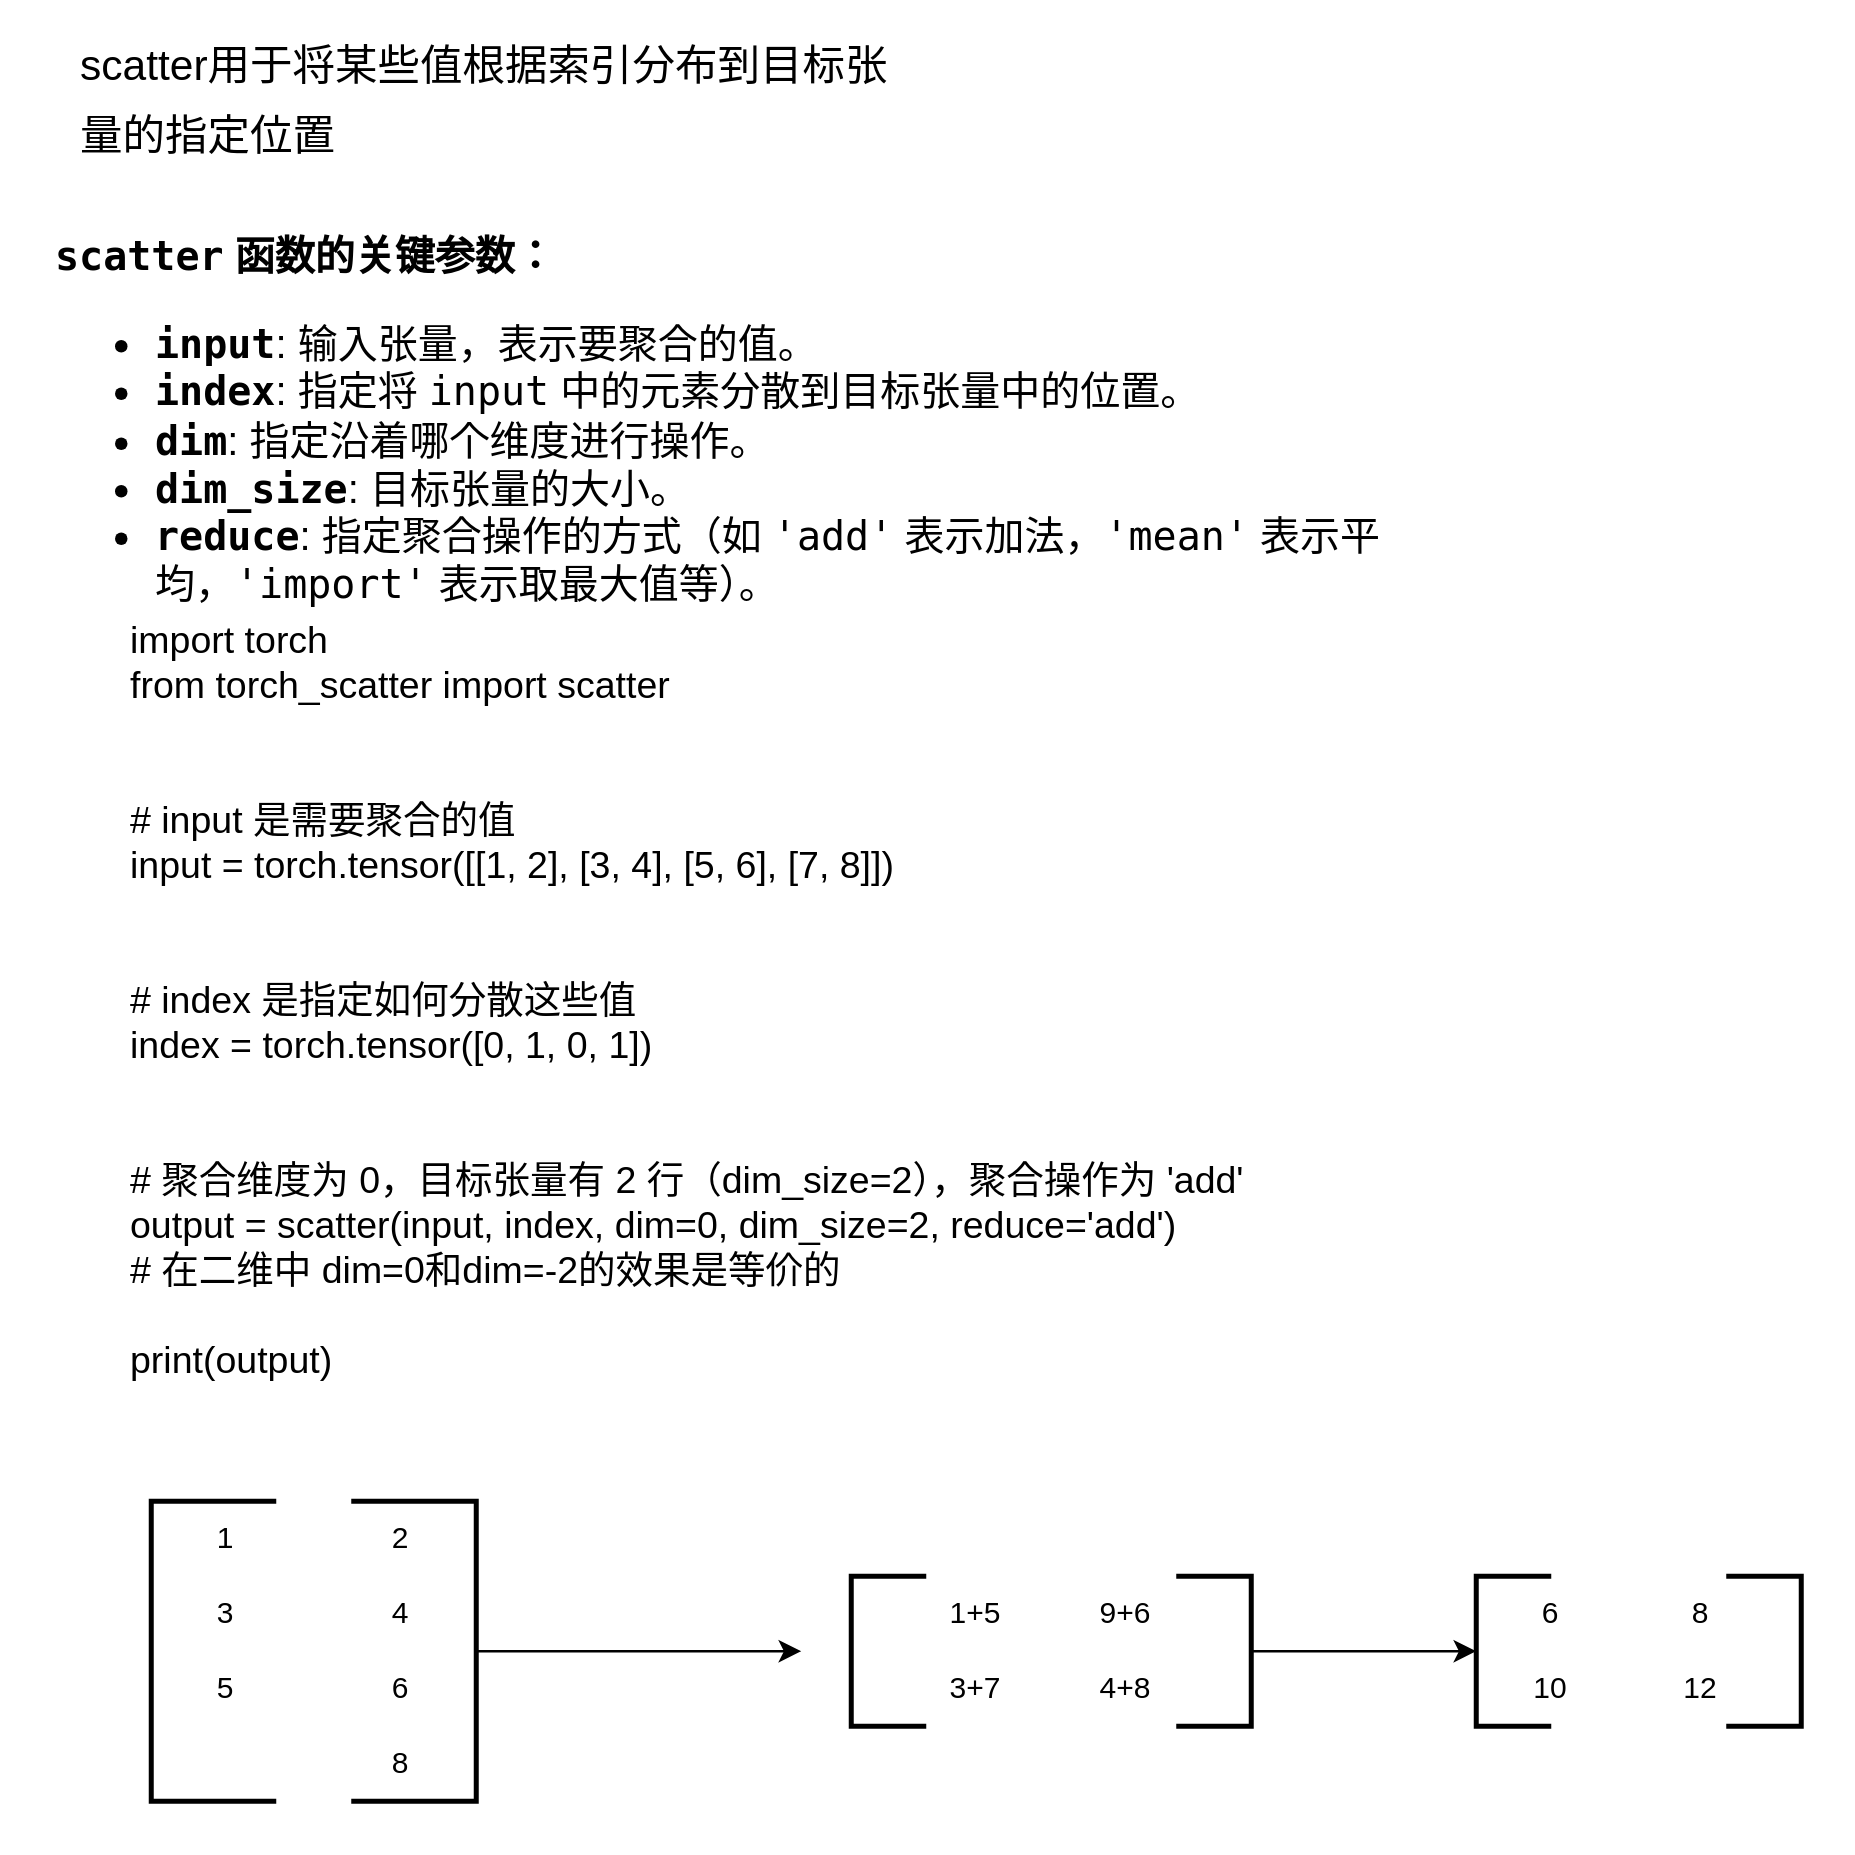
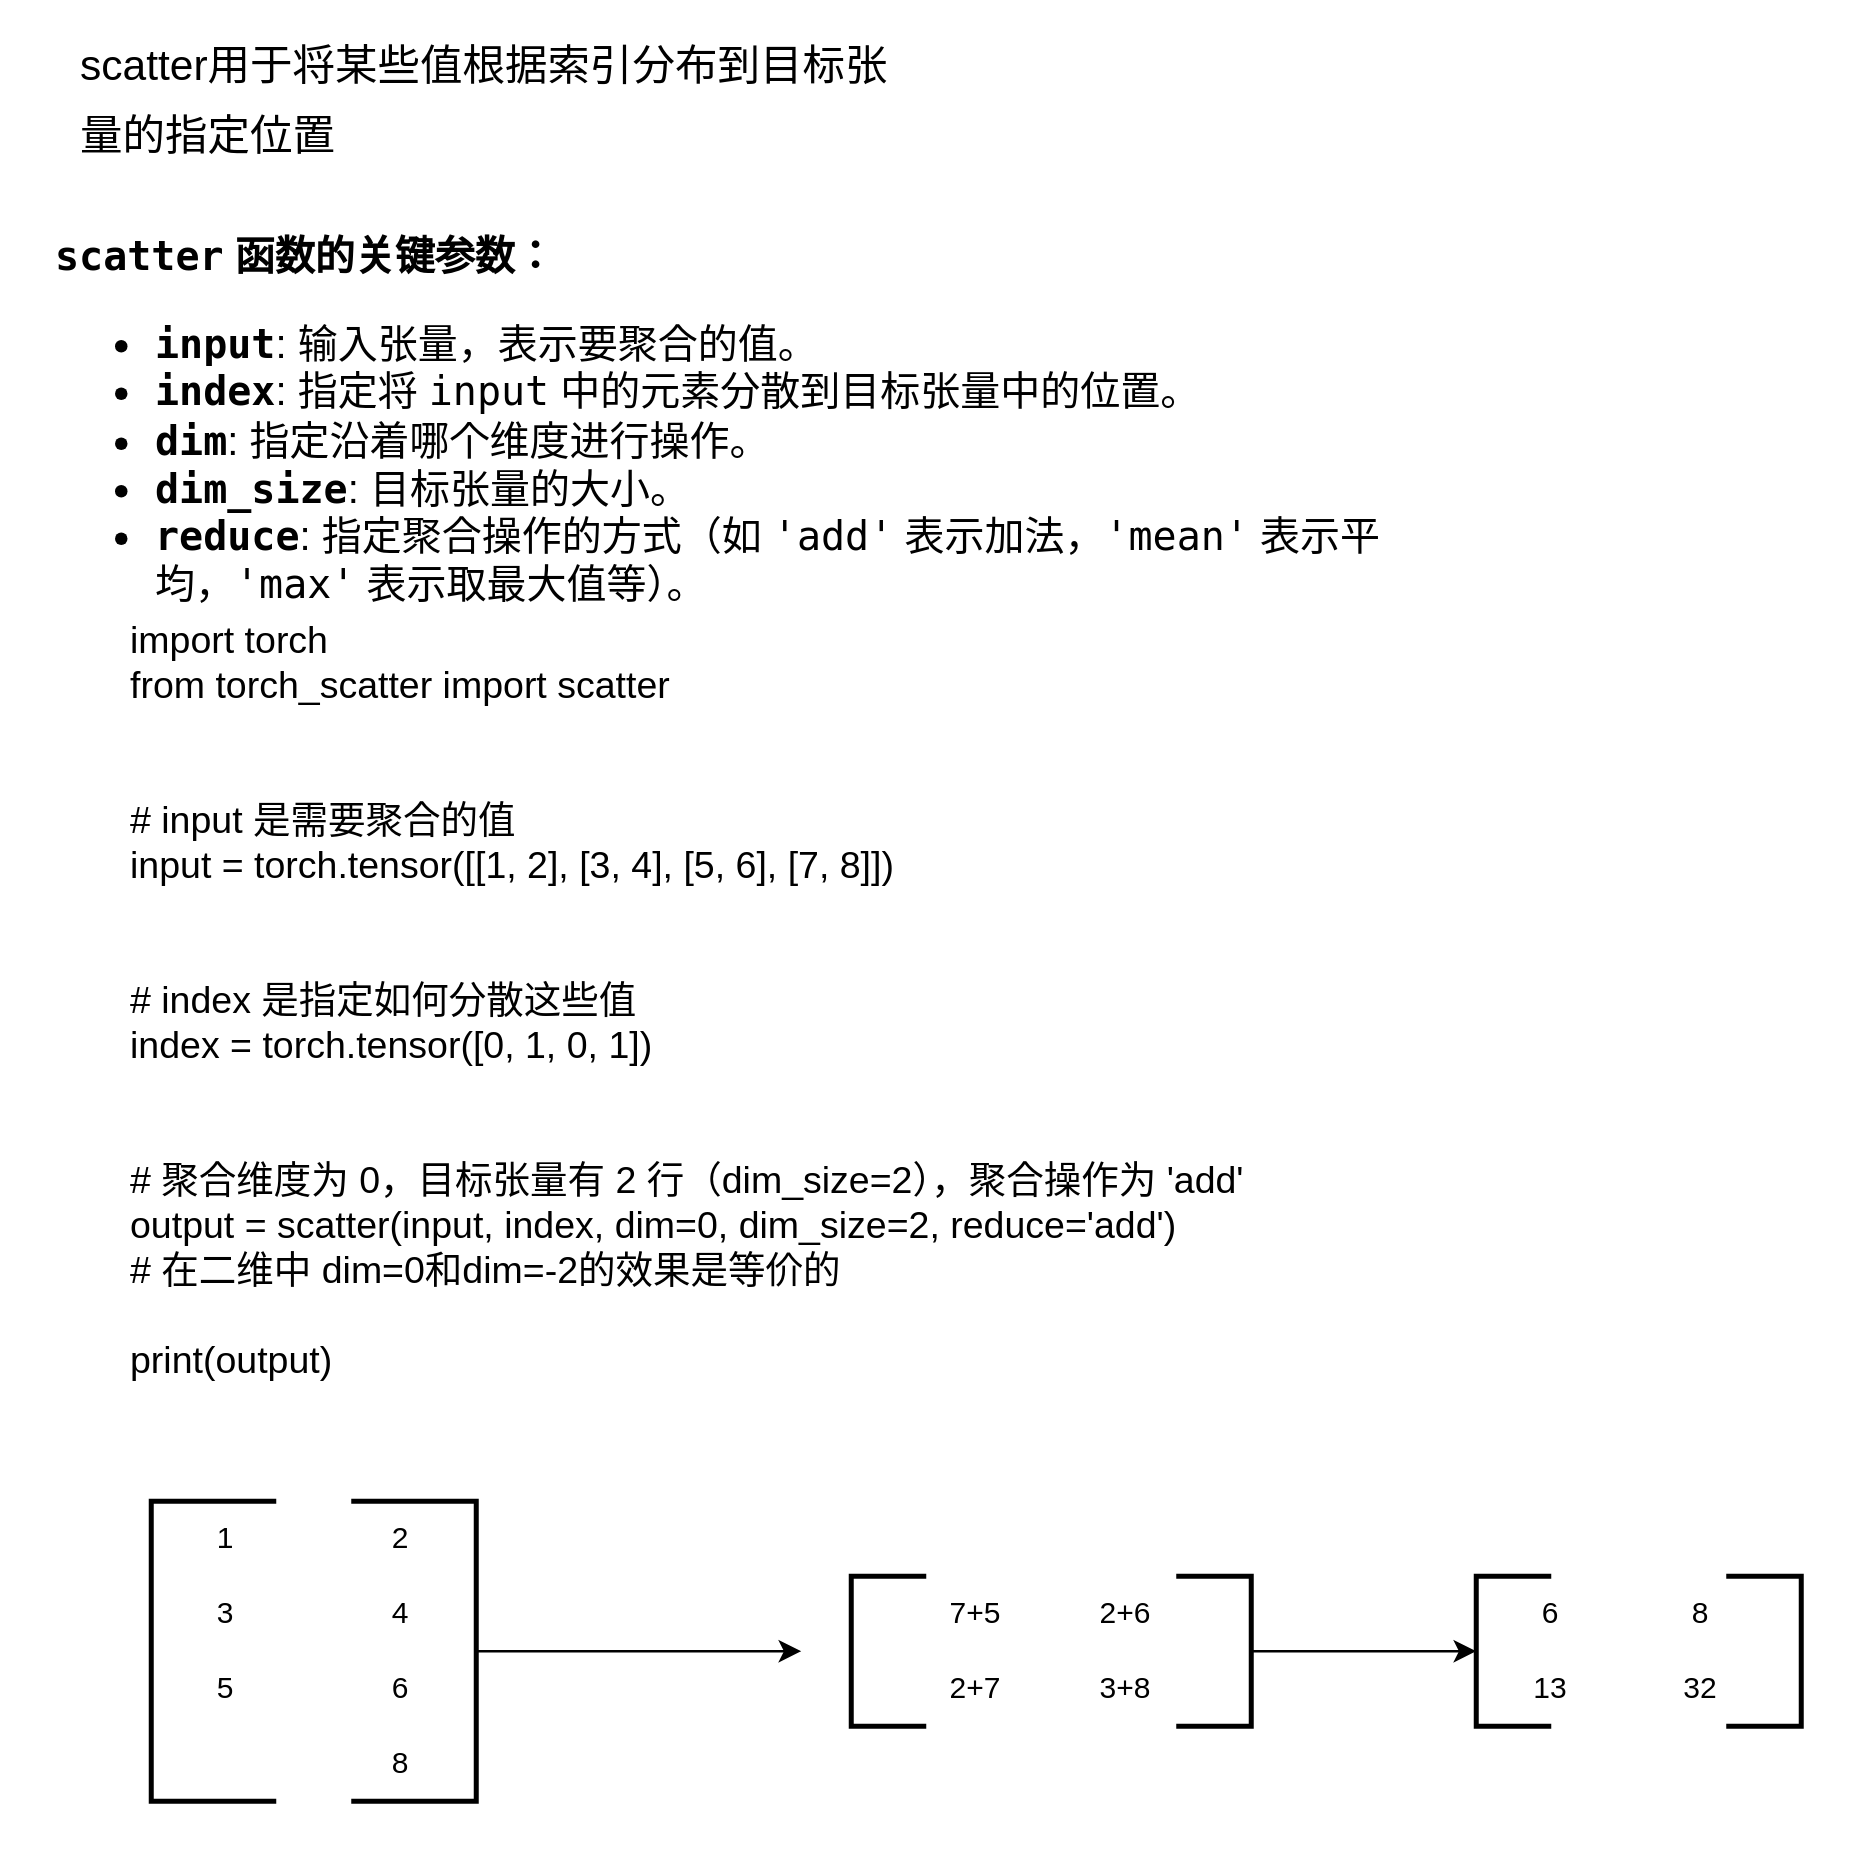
node "scatter 函数的关键参数：input: 输入张量，表示要聚合的值。 index: 指定将 input 中的元素分散到目标张量中的位置。 dim: 指定沿着哪个维度进行操作。 dim_size: 目标张量的大小。 reduce: 指定聚合操作的方式（如 'add' 表示加法，'mean' 表示平均，'import' 表示取最大值等）。": label "scatter 函数的关键参数：input: 输入张量，表示要聚合的值。 index: 指定将 input 中的元素分散到目标张量中的位置。 dim: 指定沿着哪个维度进行操作。 dim_size: 目标张量的大小。 reduce: 指定聚合操作的方式（如 'add' 表示加法，'mean' 表示平均，'import' 表示取最大值等）。" -> "scatter 函数的关键参数：input: 输入张量，表示要聚合的值。 index: 指定将 input 中的元素分散到目标张量中的位置。 dim: 指定沿着哪个维度进行操作。 dim_size: 目标张量的大小。 reduce: 指定聚合操作的方式（如 'add' 表示加法，'mean' 表示平均，'max' 表示取最大值等）。"
node "1+5": label "1+5" -> "7+5"
node "9+6": label "9+6" -> "2+6"
node "3+7": label "3+7" -> "2+7"
node "4+8": label "4+8" -> "3+8"
node "10": label "10" -> "13"
node "12": label "12" -> "32"
